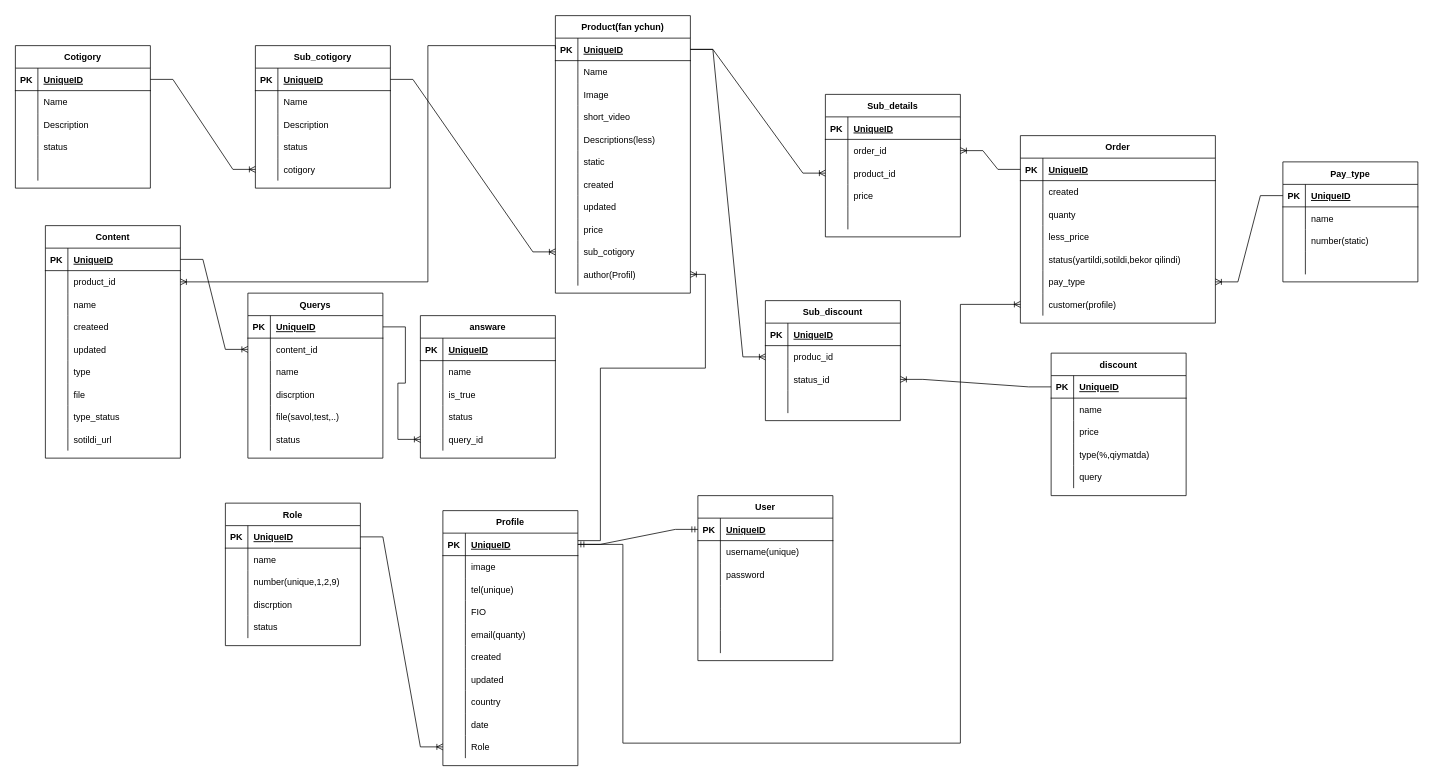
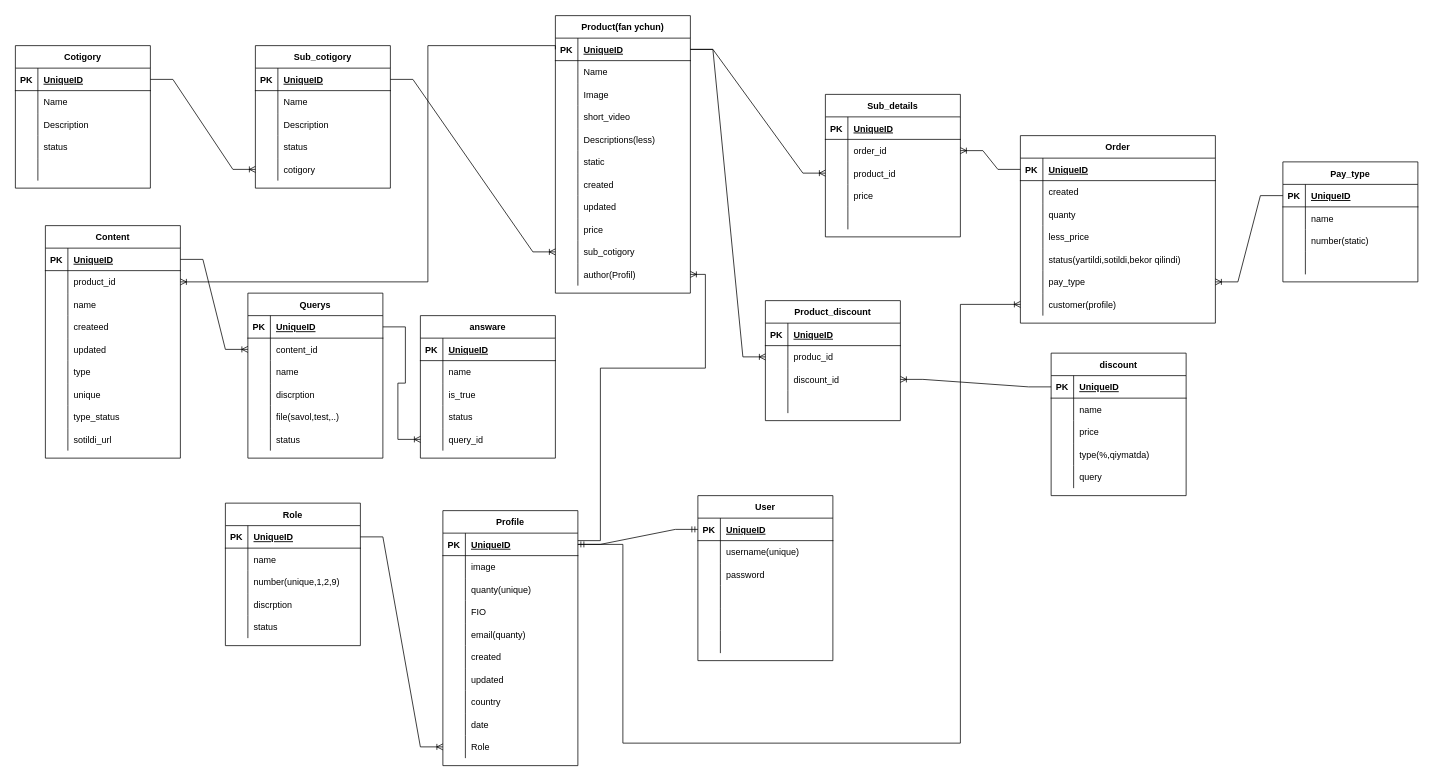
node "Sub_discount": label "Sub_discount" -> "Product_discount"
node "status_id": label "status_id" -> "discount_id"
node "file": label "file" -> "unique"
node "tel(unique)": label "tel(unique)" -> "quanty(unique)"
